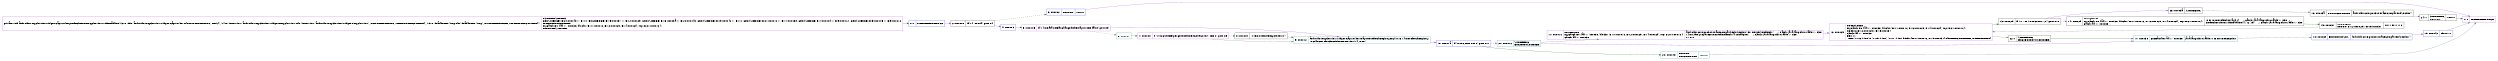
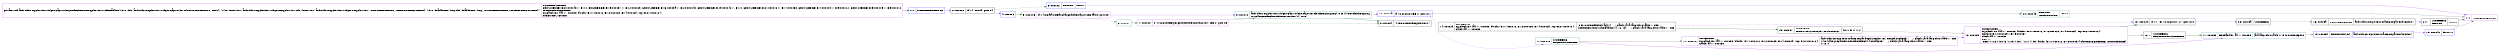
edge "13: 0x002d" -> "14: 0x002f": reversed
edge "8: 0x000f" -> "9: 0x0012": reversed
